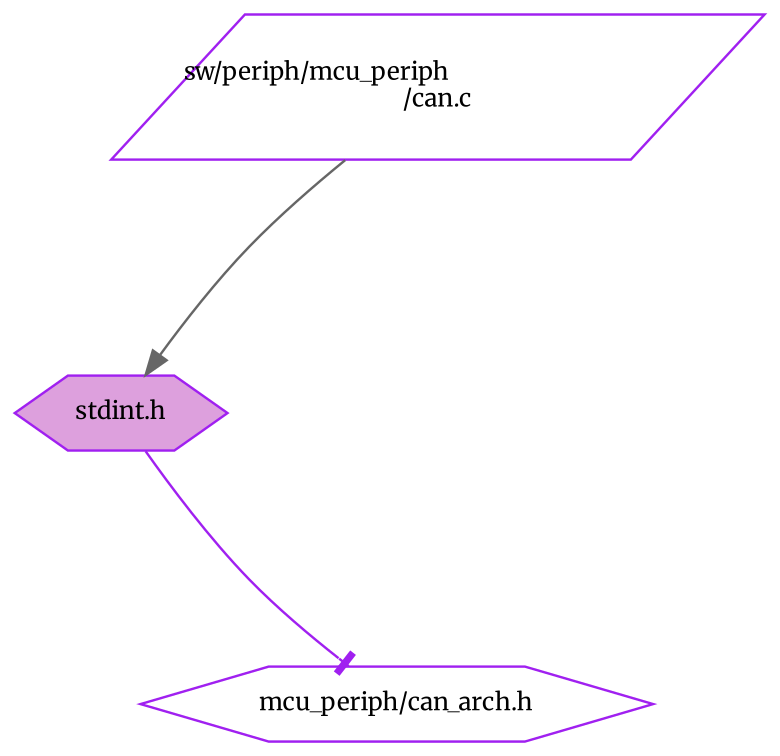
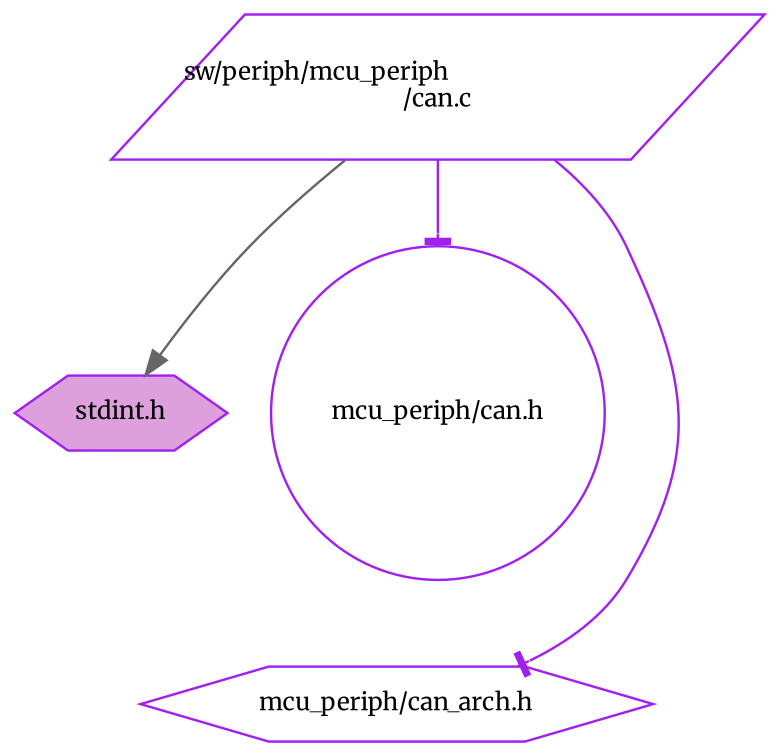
node "mcu_periph/can.h": added
edge "stdint.h" -> "mcu_periph/can_arch.h": now "sw/periph/mcu_periph /can.c" -> "mcu_periph/can_arch.h"
